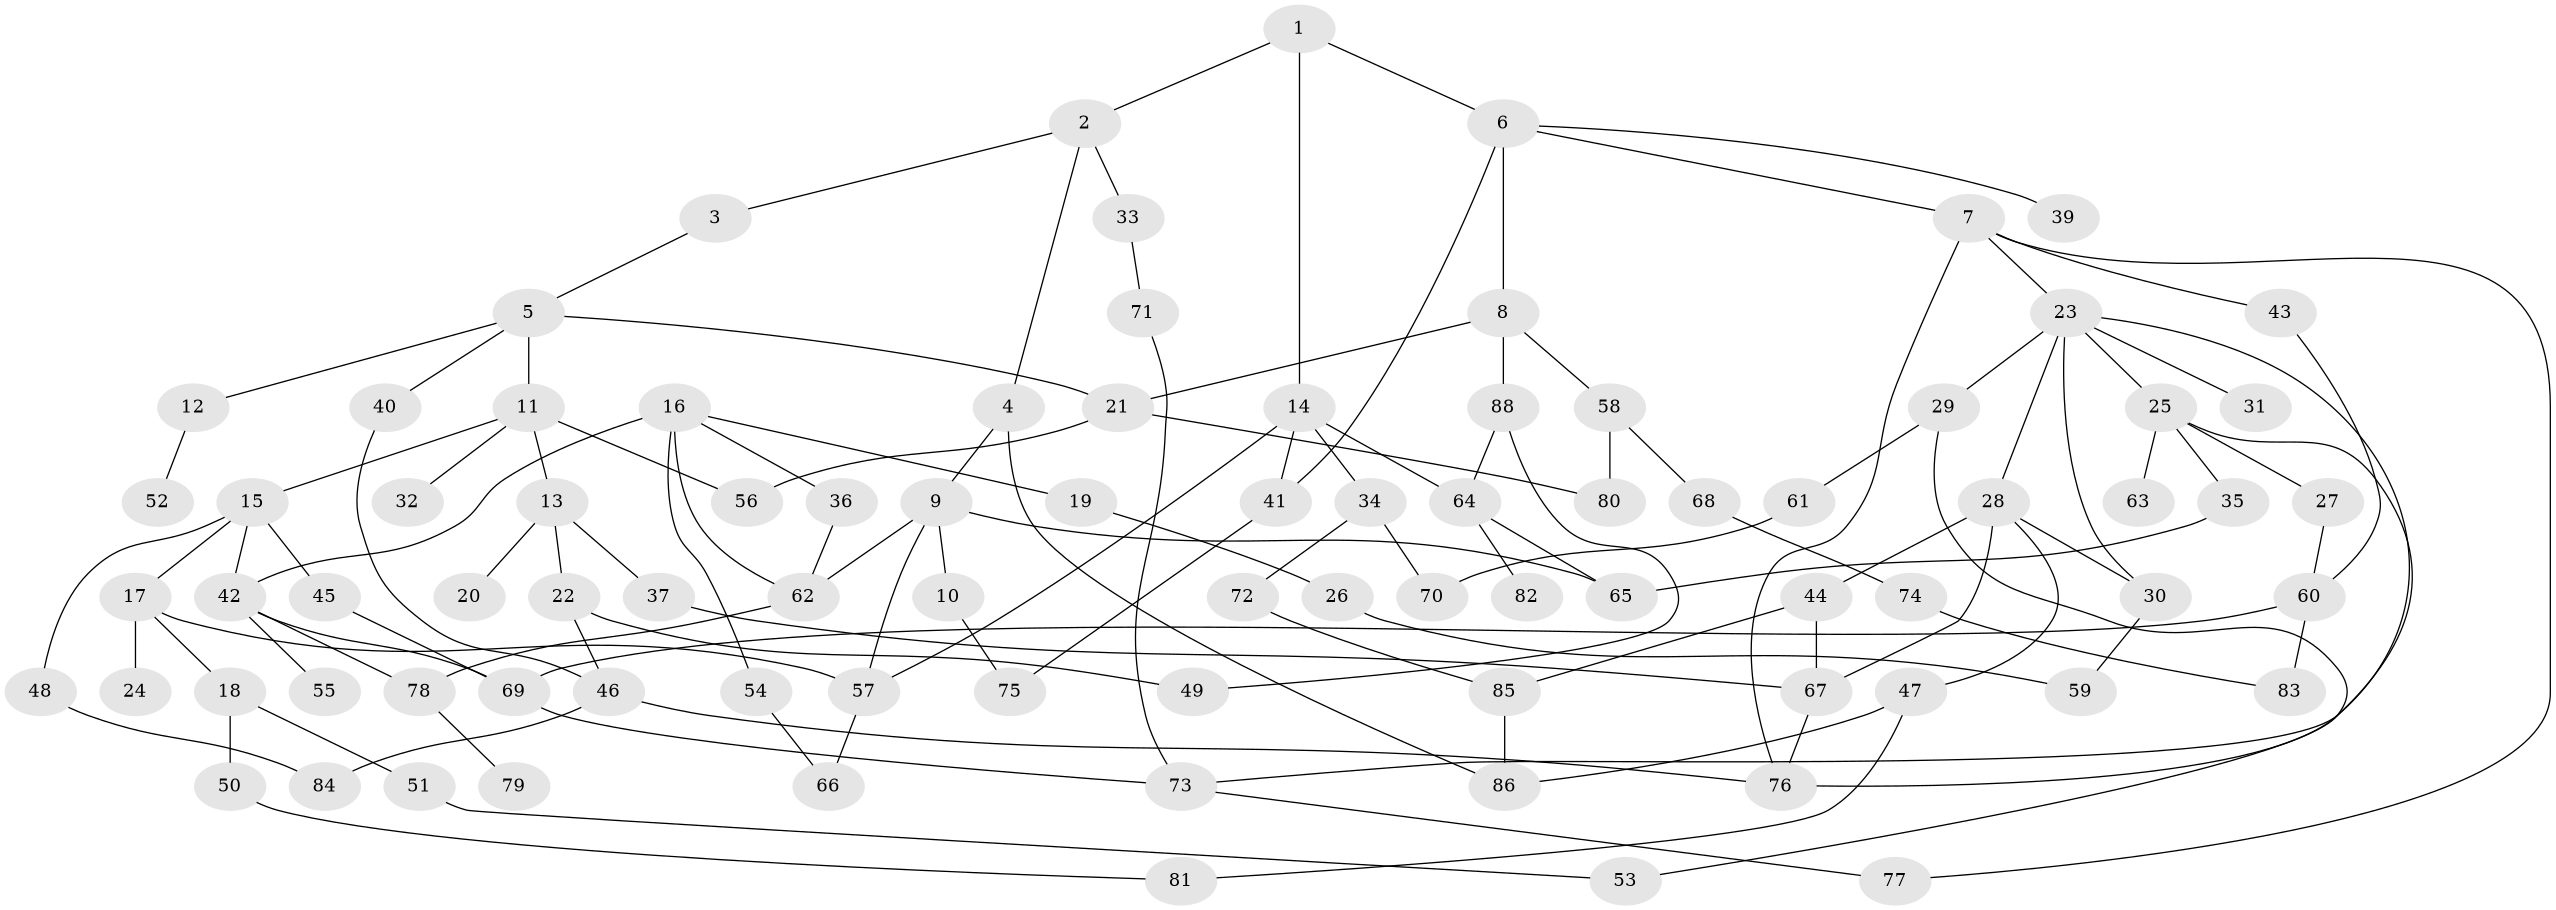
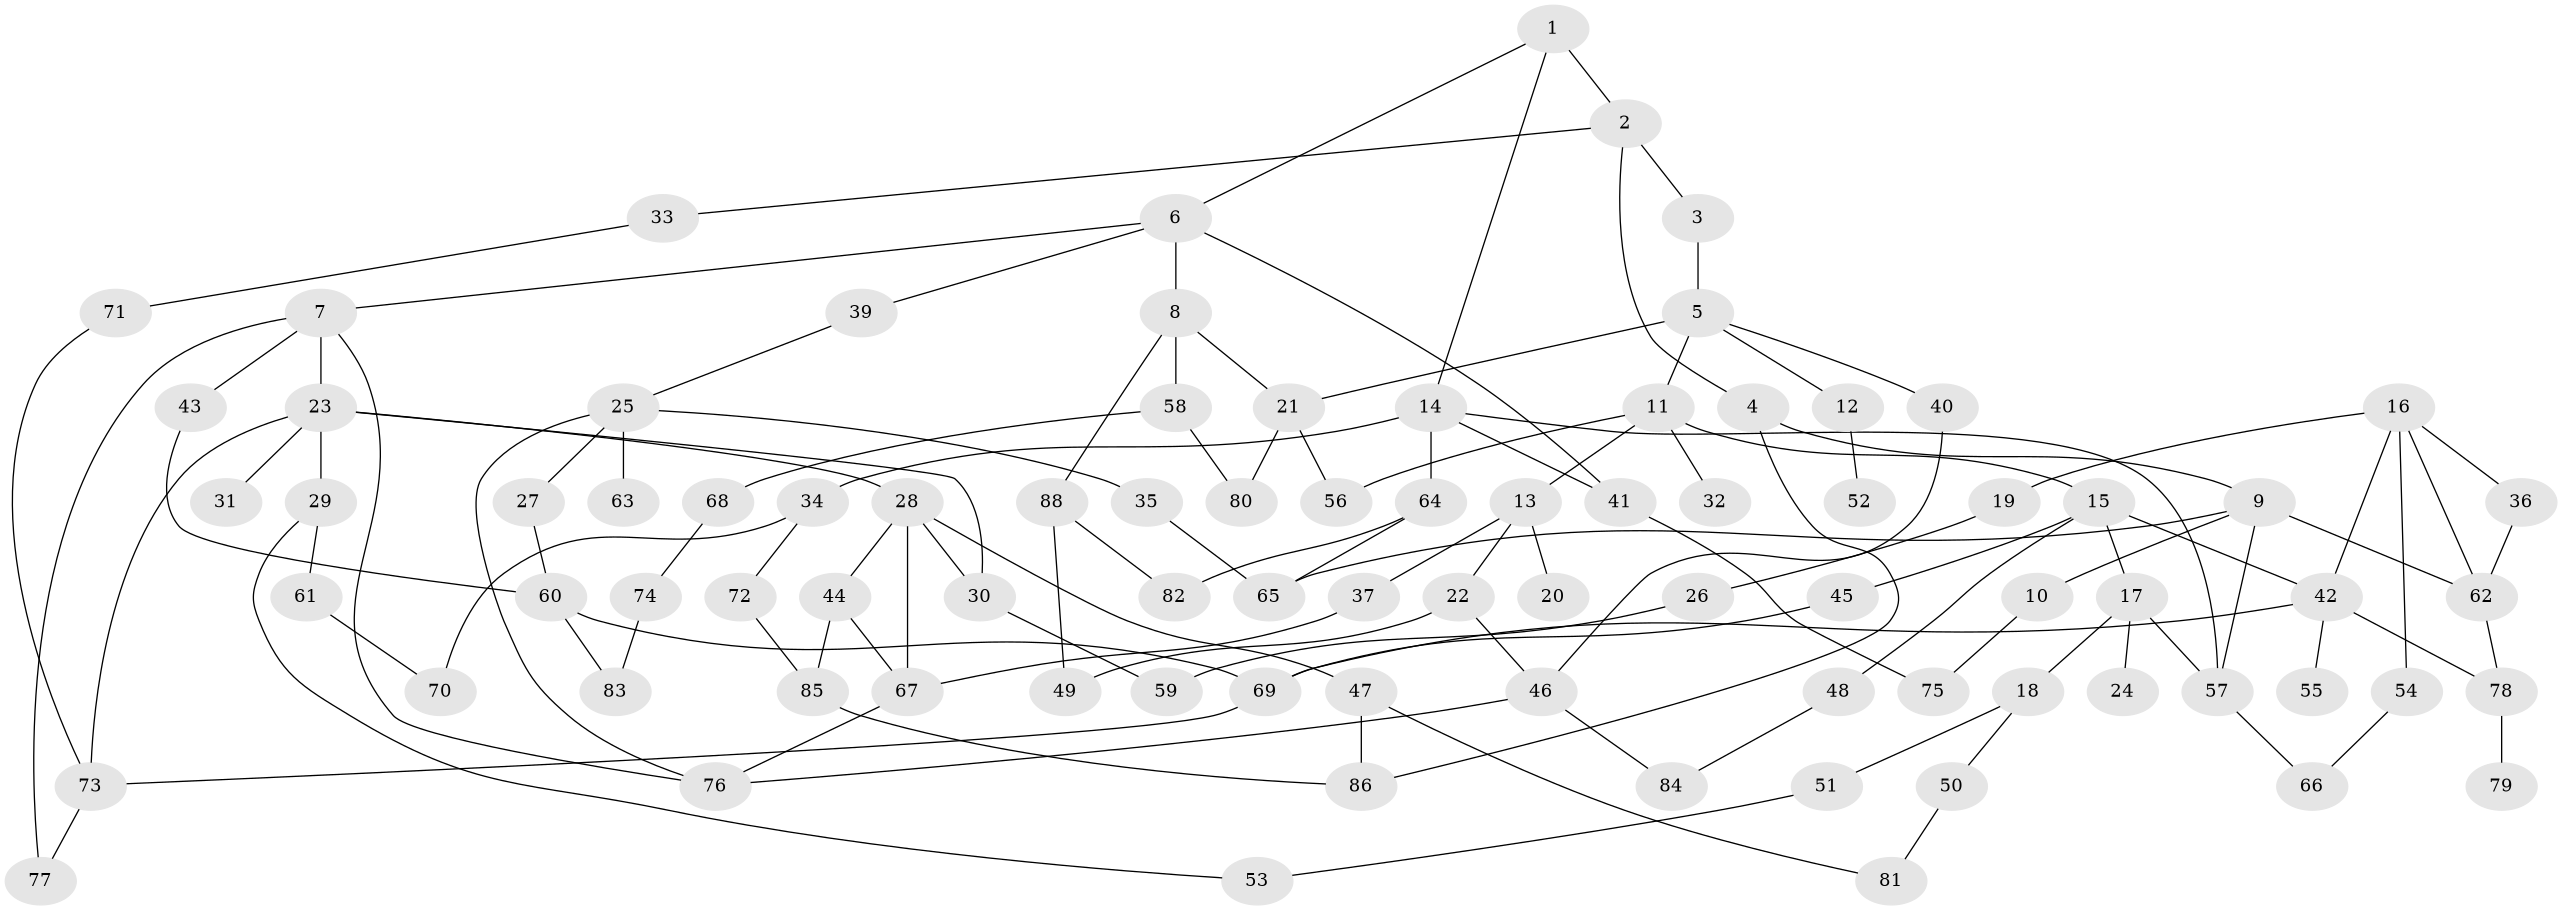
edge "23" -- "25": now "39" -- "25"
edge "88" -- "64": now "88" -- "82"
